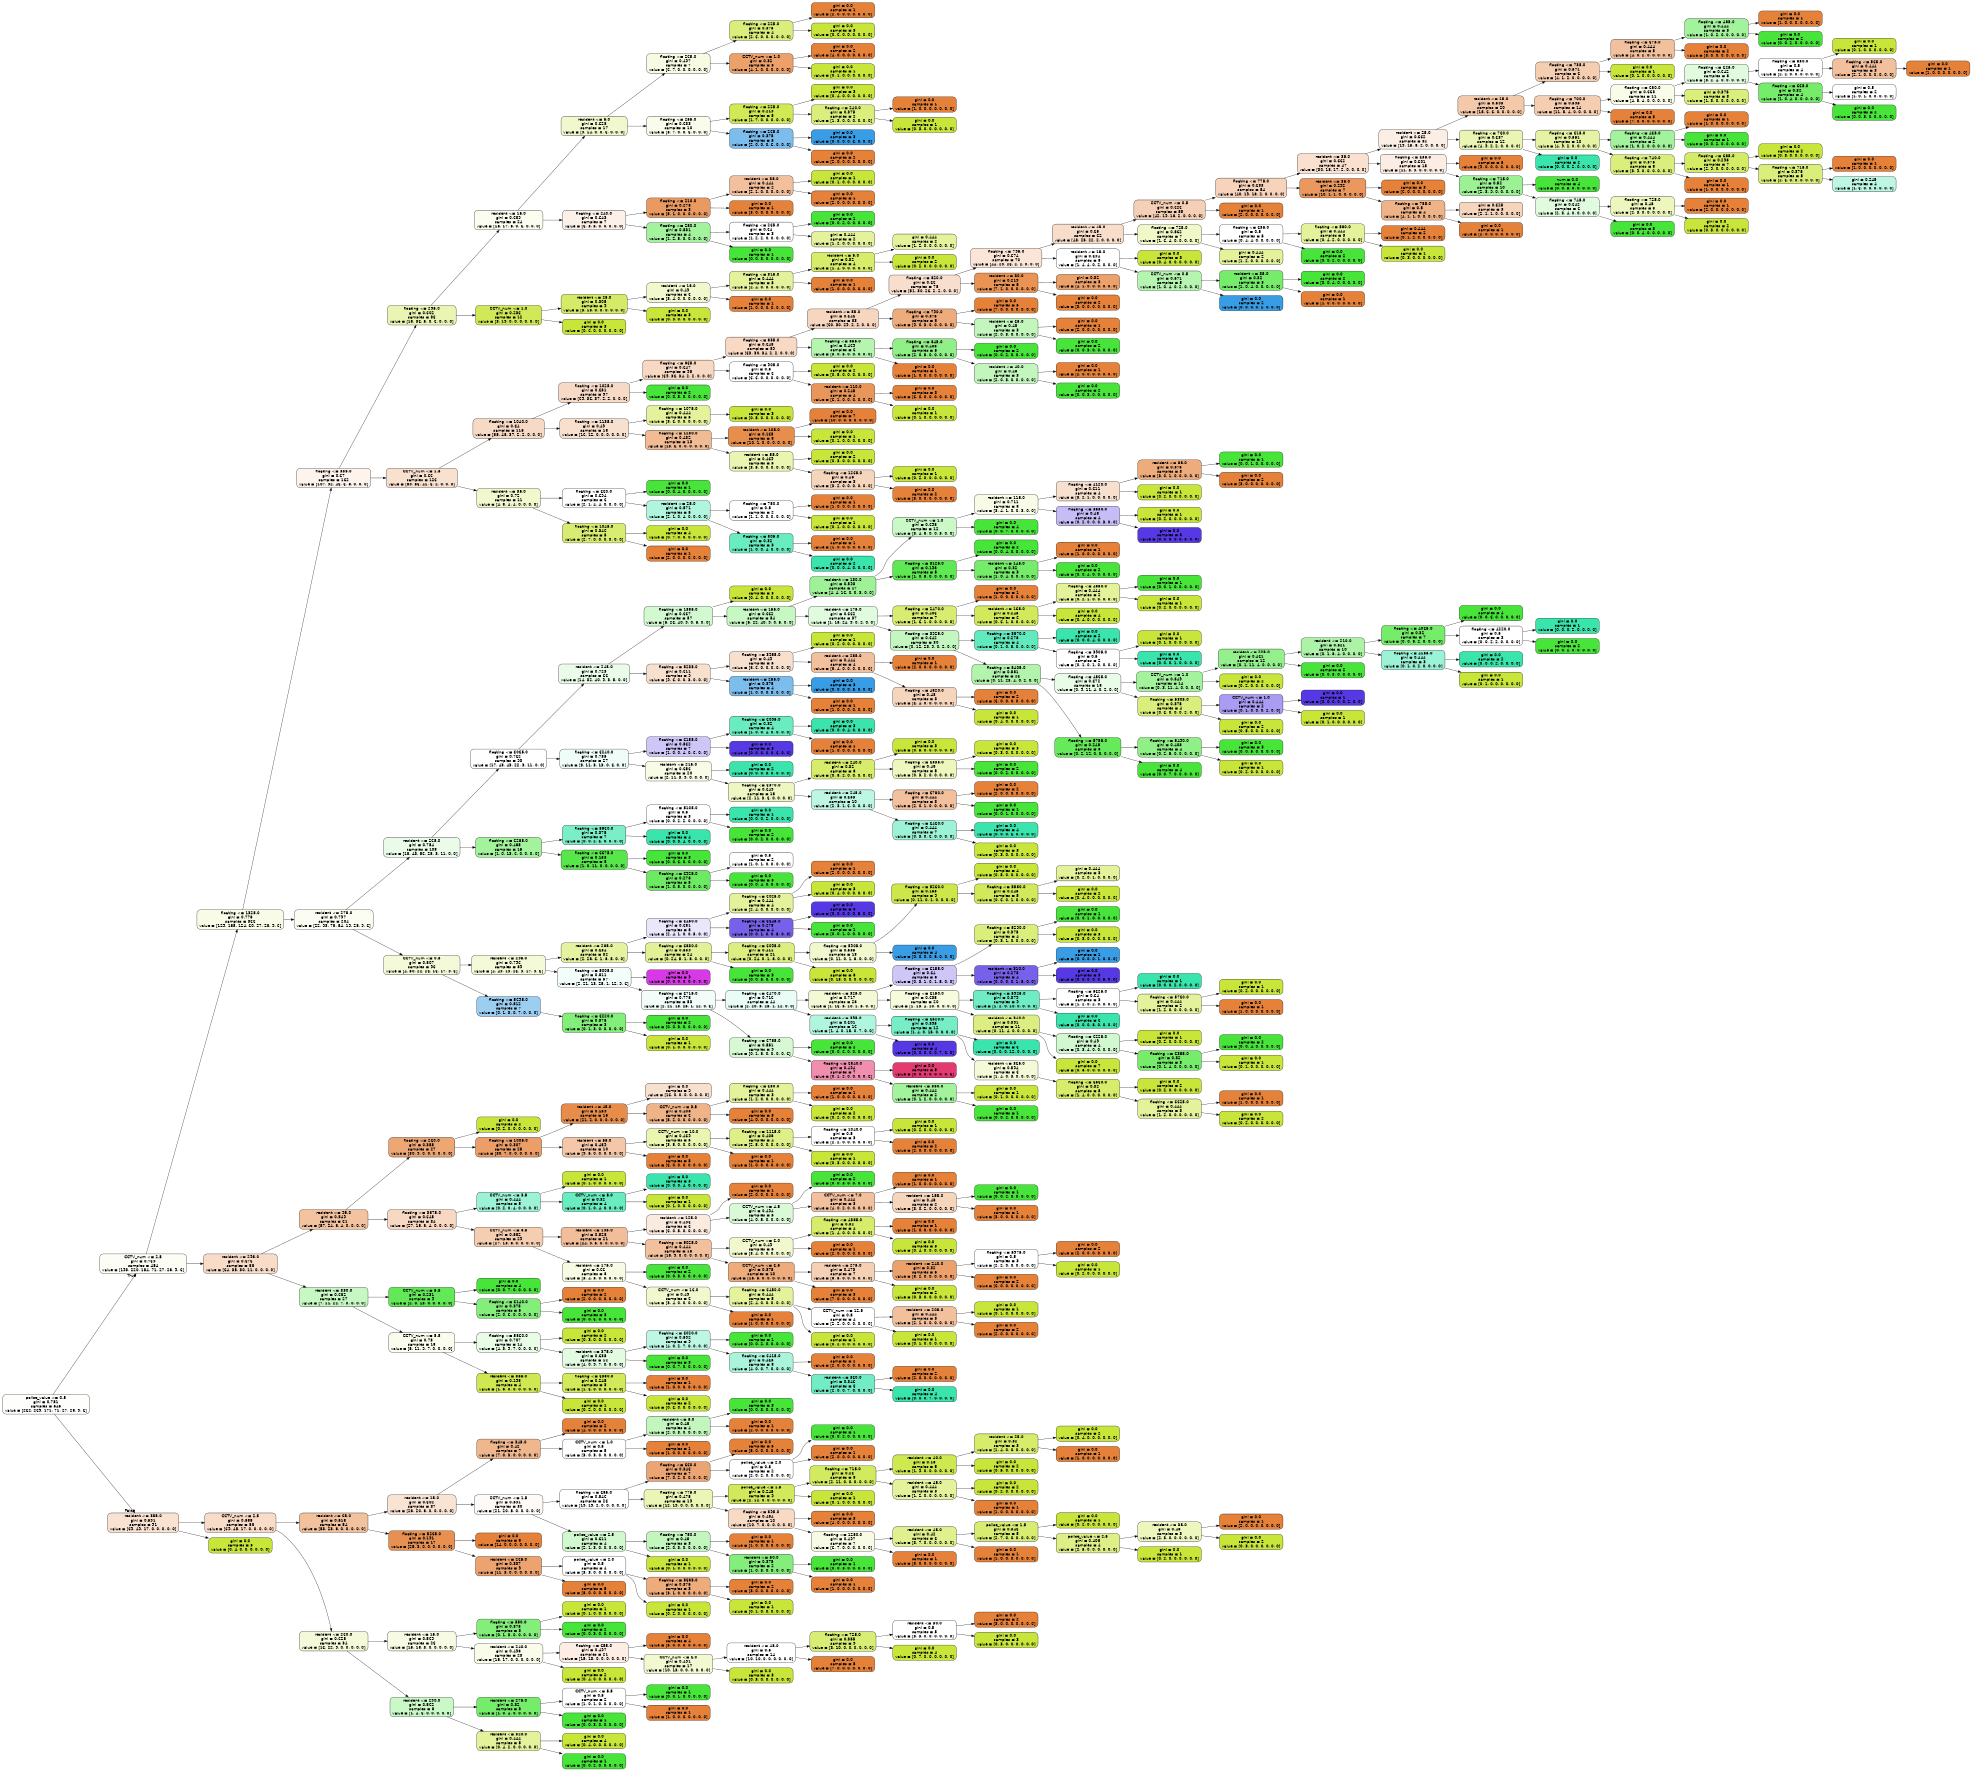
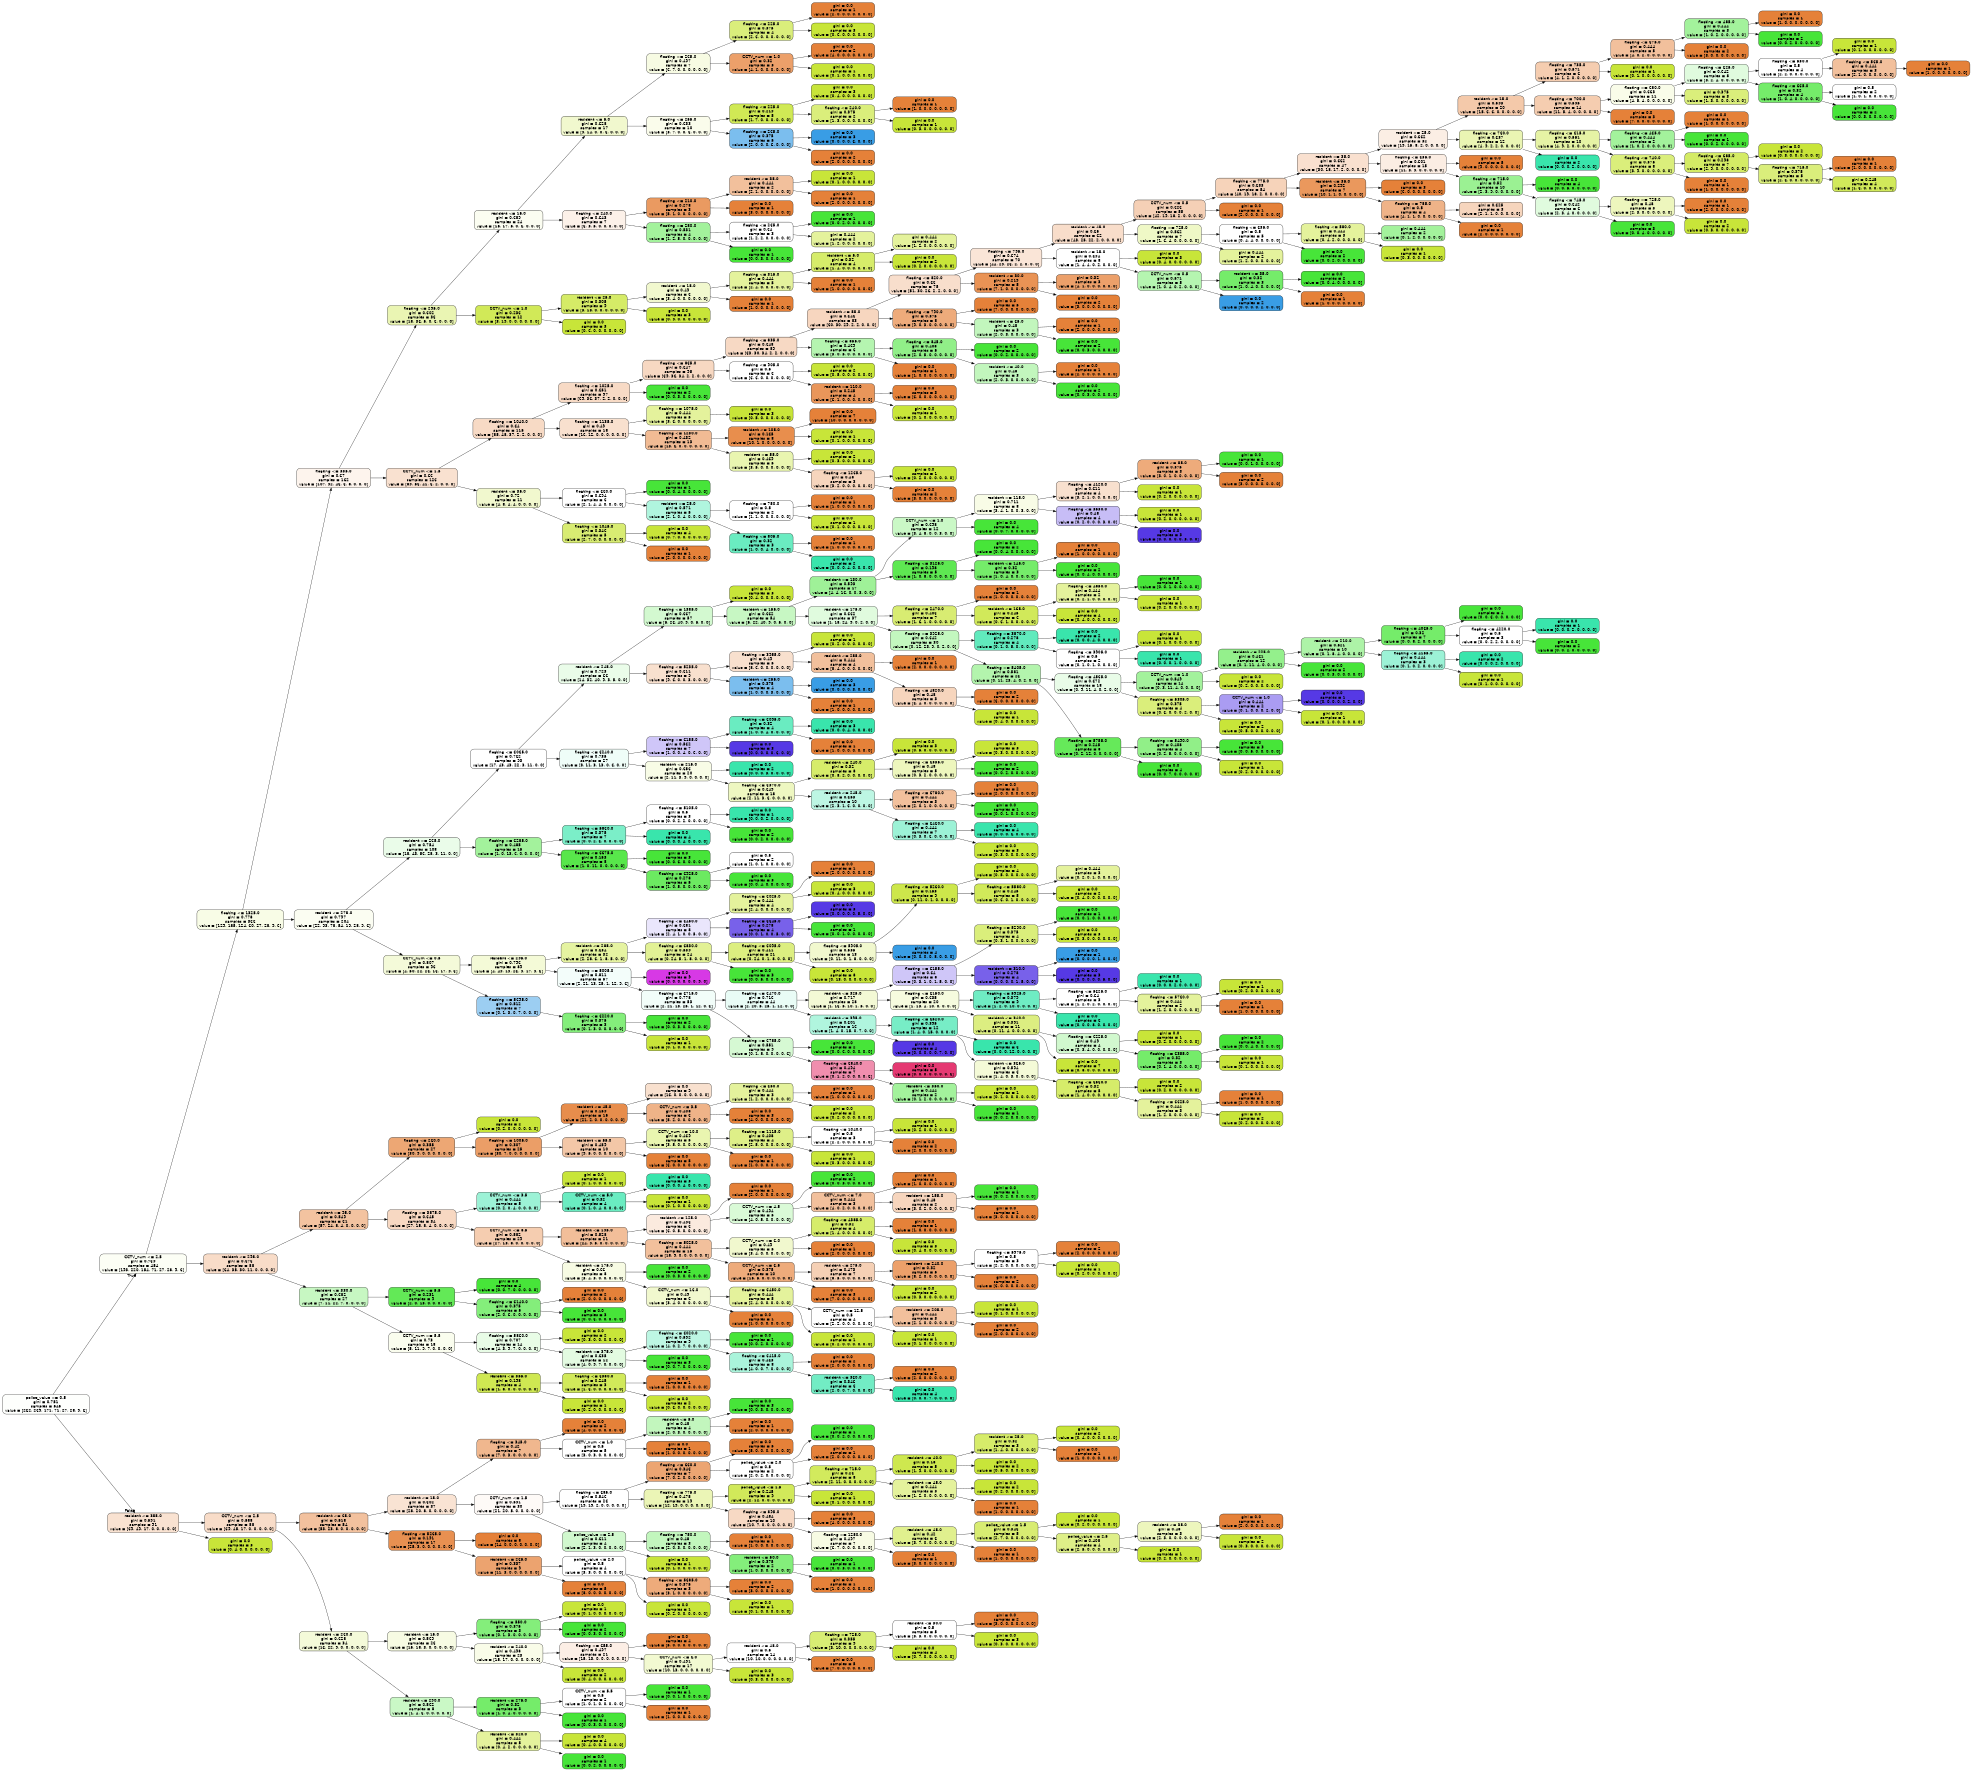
node "num = 0.0 samples = 4 value = [0, 0, 5, 0, 0, 0, 0, 0]": label "num = 0.0 samples = 4 value = [0, 0, 5, 0, 0, 0, 0, 0]" -> "gini = 0.0 samples = 4 value = [0, 0, 5, 0, 0, 0, 0, 0]"
node "gini = 0.245 samples = 4 value = [1, 6, 0, 0, 0, 0, 0, 0]": fillcolor #bdf6e3 -> #d1e95a
node "gini = 0.444 samples = 2 value = [0, 1, 2, 0, 0, 0, 0, 0]": fillcolor #e58139 -> #a3f29c
